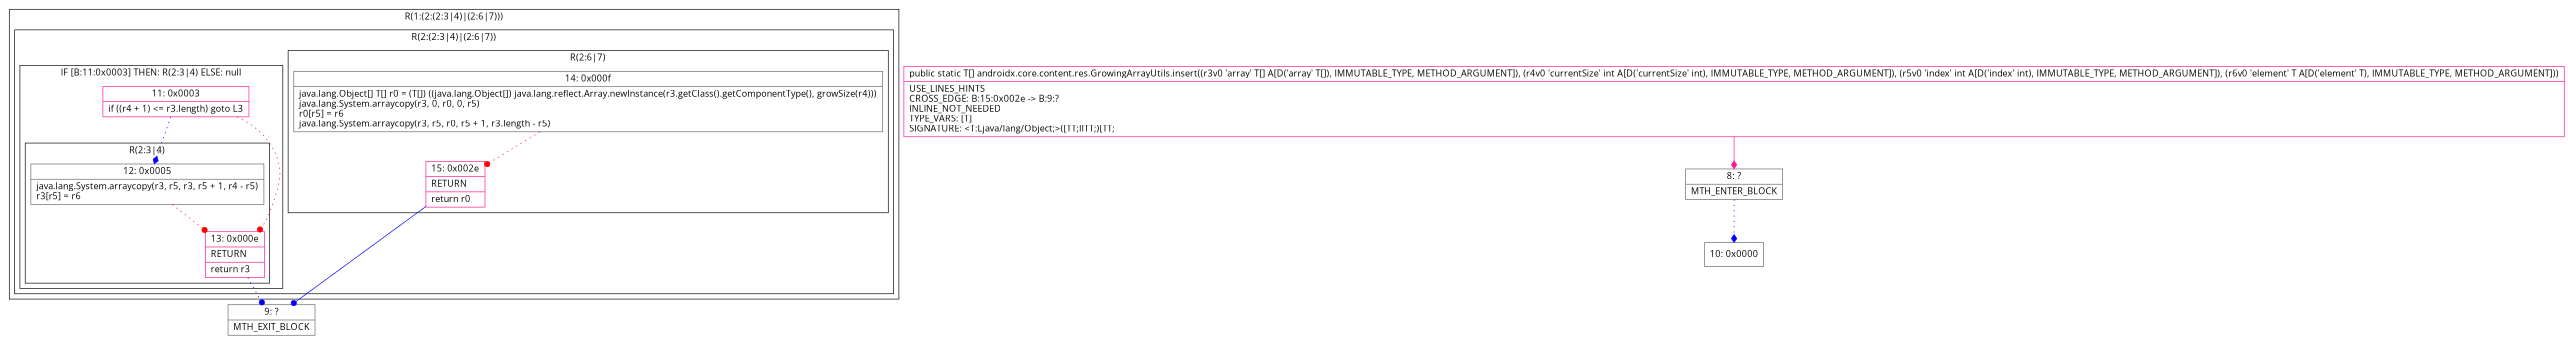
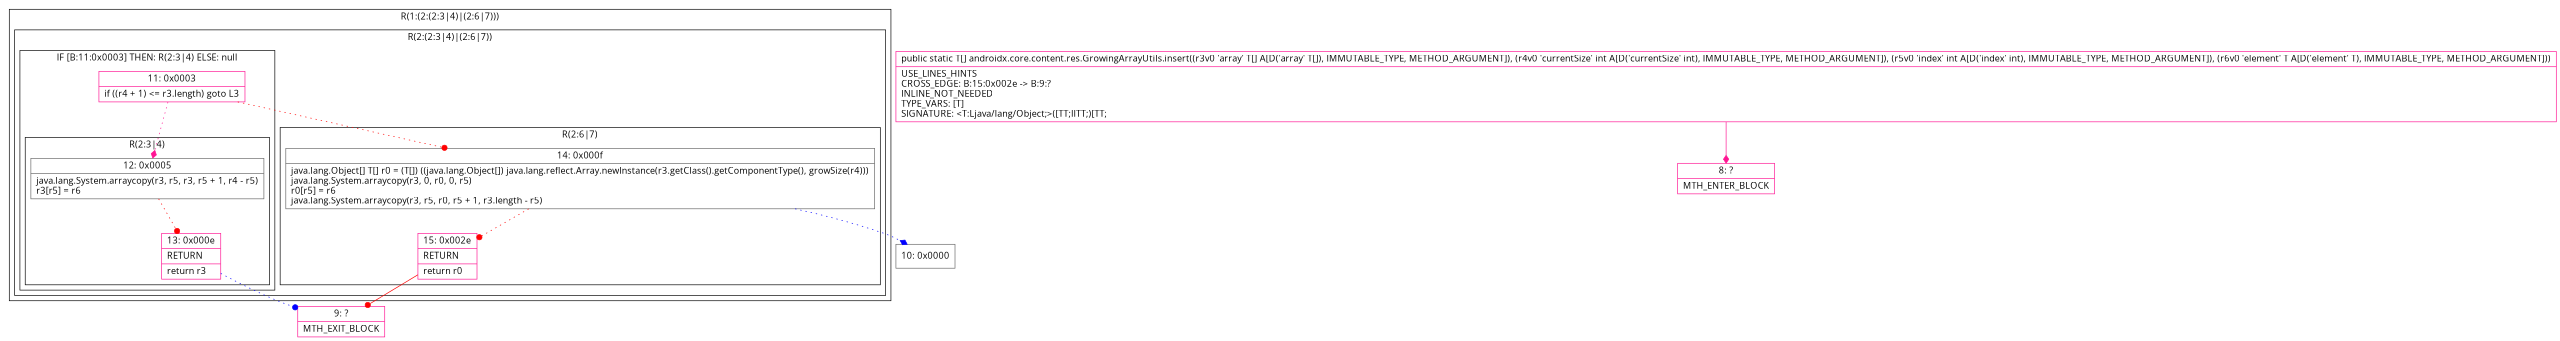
edge "11: 0x0003" -> "12: 0x0005": color blue -> deeppink
edge "11: 0x0003" -> "13: 0x000e": now "11: 0x0003" -> "14: 0x000f"
node "8: ?": color gray40 -> deeppink
edge "8: ?" -> "10: 0x0000": now "14: 0x000f" -> "10: 0x0000"
edge "15: 0x002e" -> "9: ?": color blue -> red
node "9: ?": color gray40 -> deeppink
